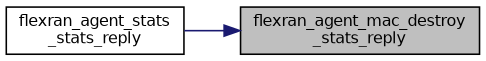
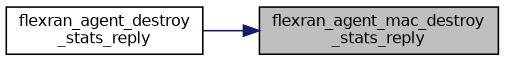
node "flexran_agent_stats _stats_reply": label "flexran_agent_stats _stats_reply" -> "flexran_agent_destroy _stats_reply"
